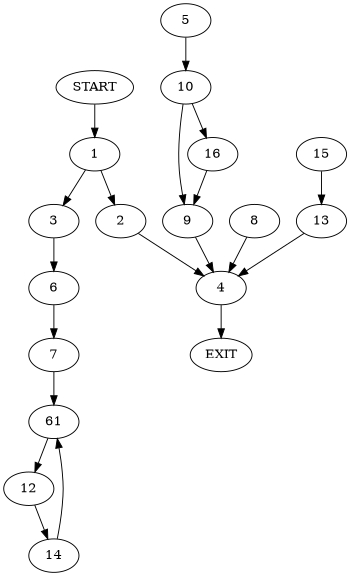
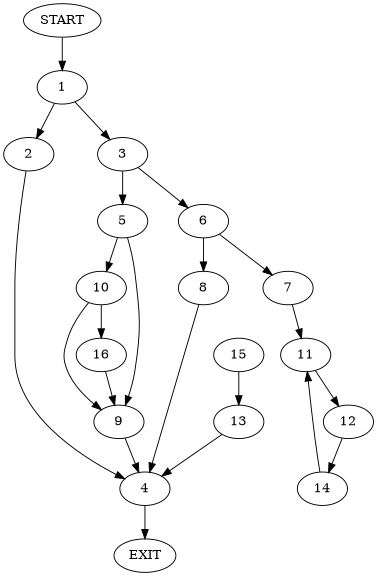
edge "3" -> "5": added
edge "6" -> "8": added
edge "5" -> "9": added
node "61": label "61" -> "11"
